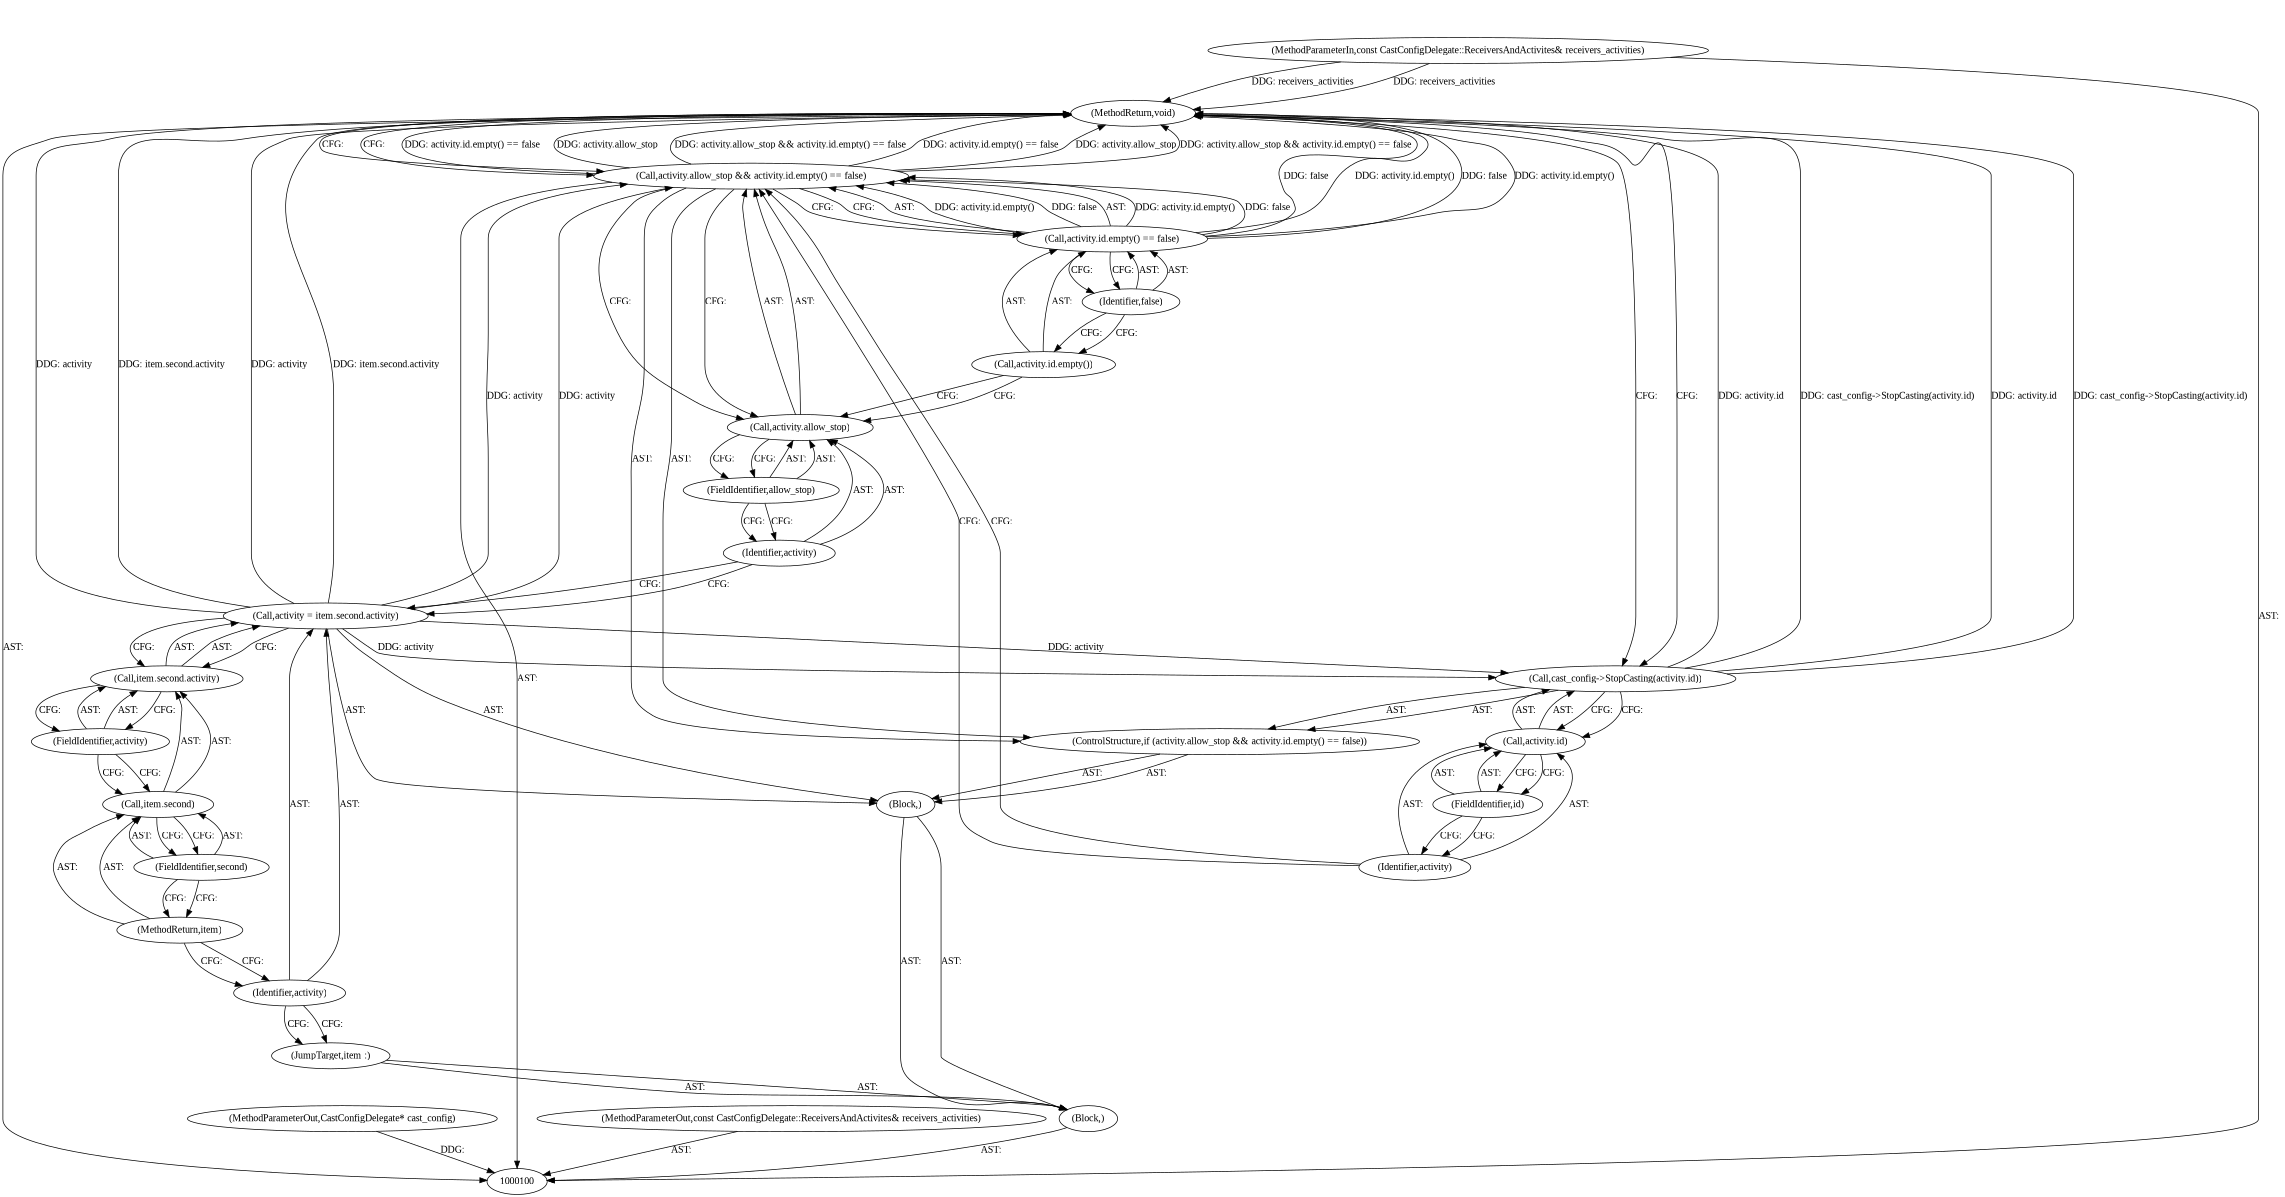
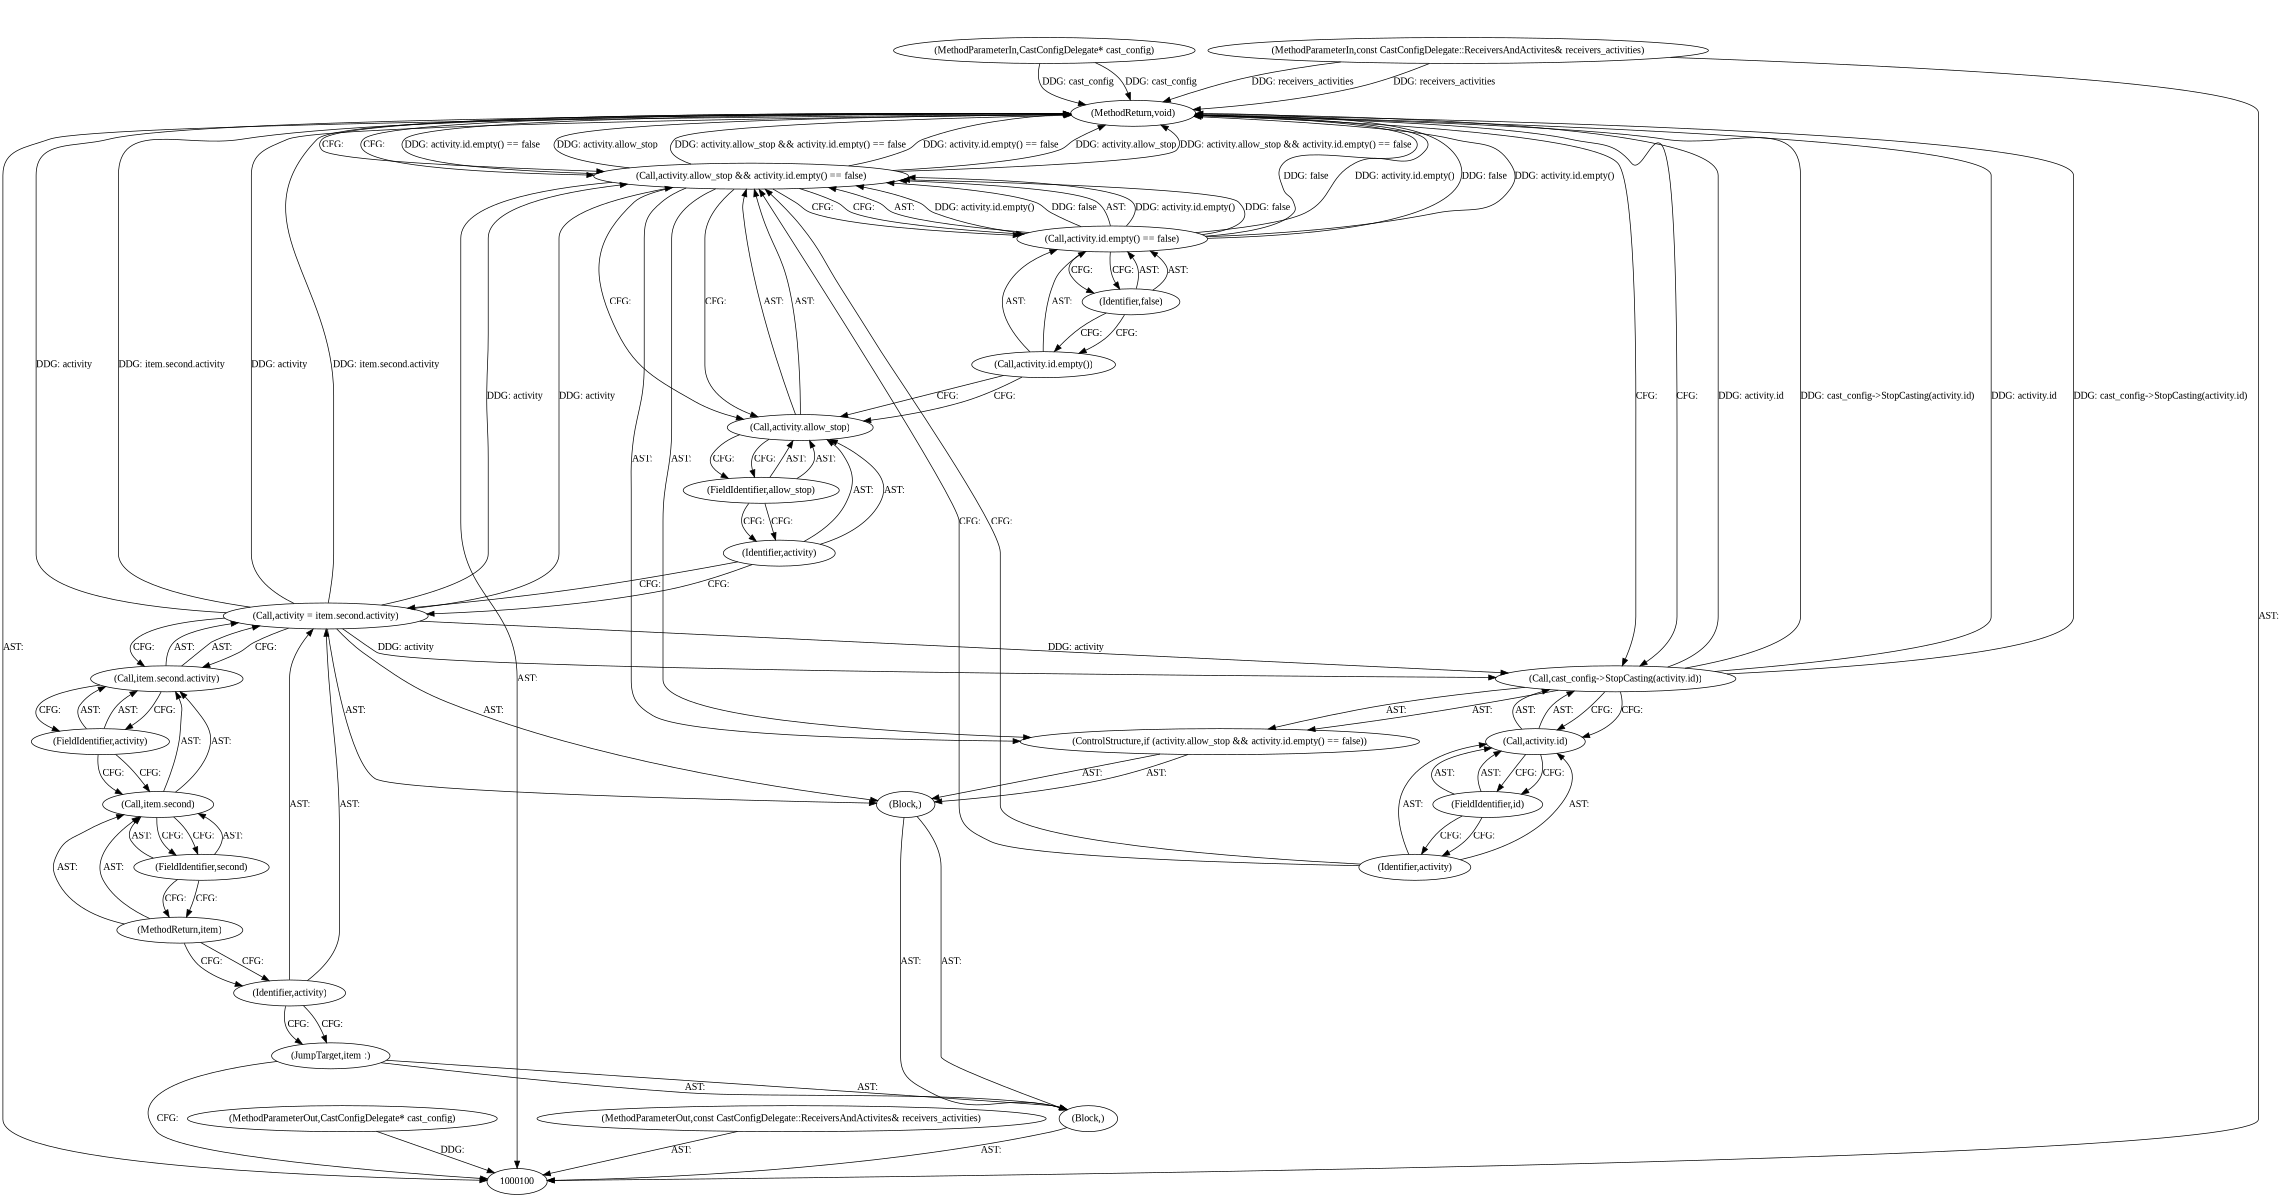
node "(MethodParameterIn,CastConfigDelegate* cast_config)": added
edge "(JumpTarget,item :)" -> "1000100": added, label "CFG:"
